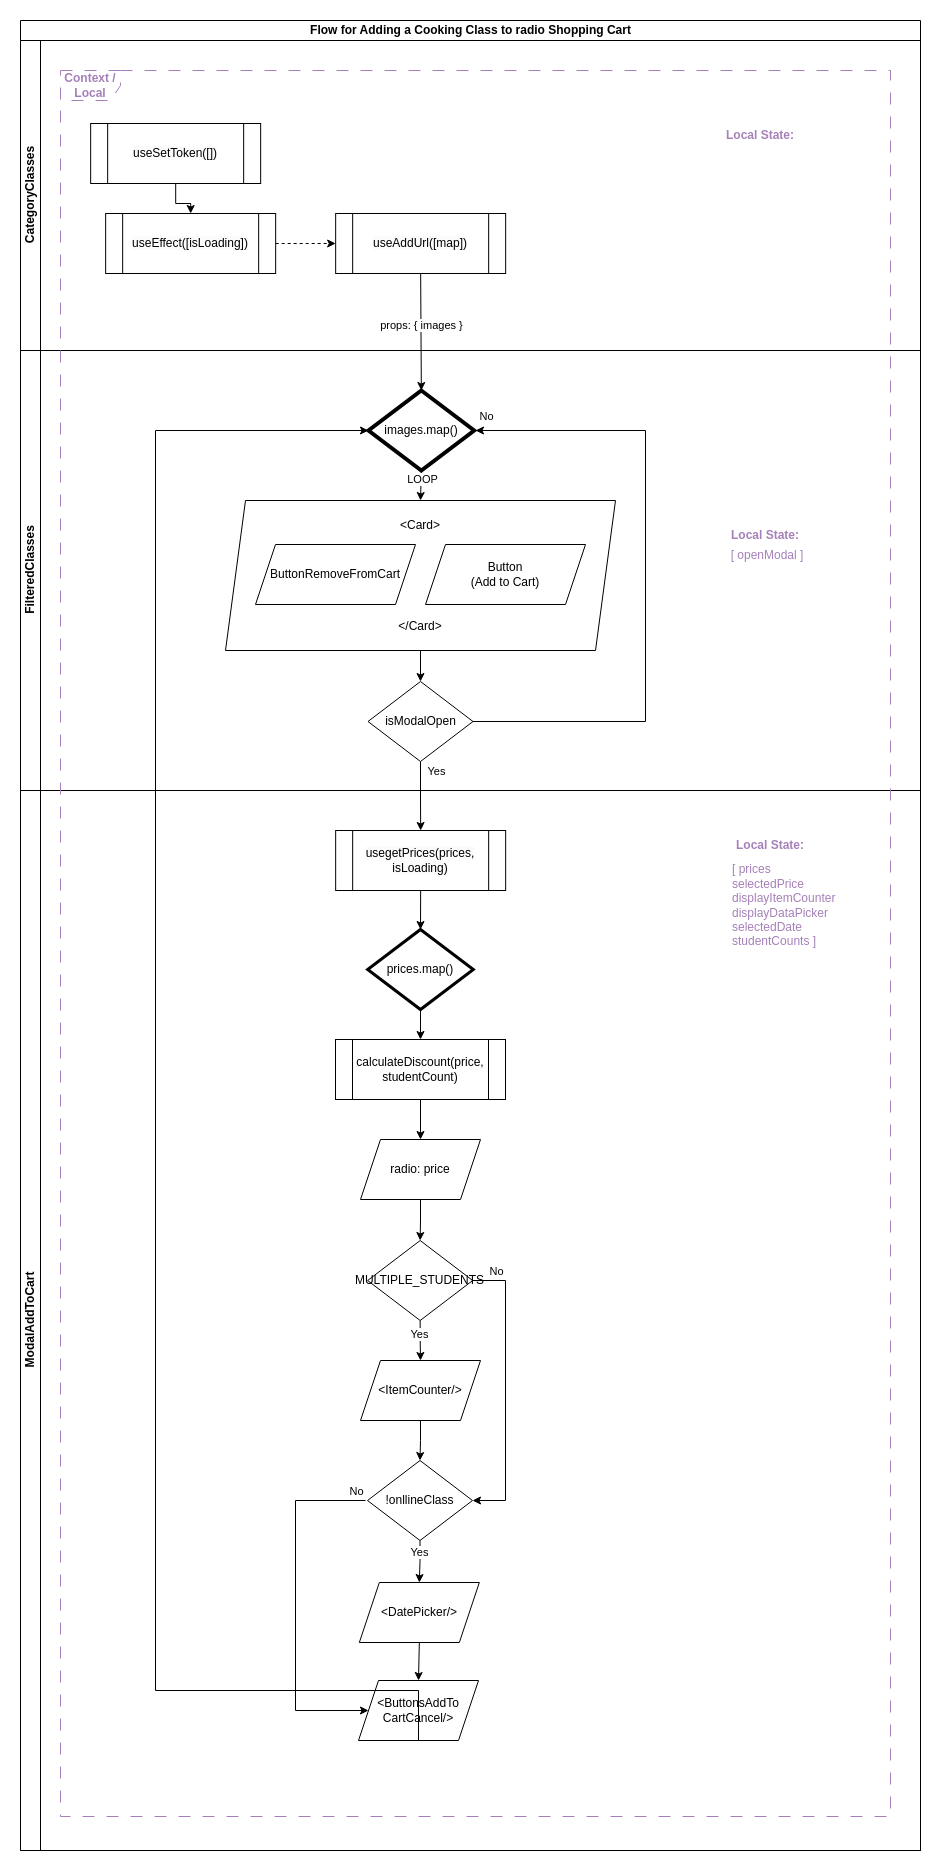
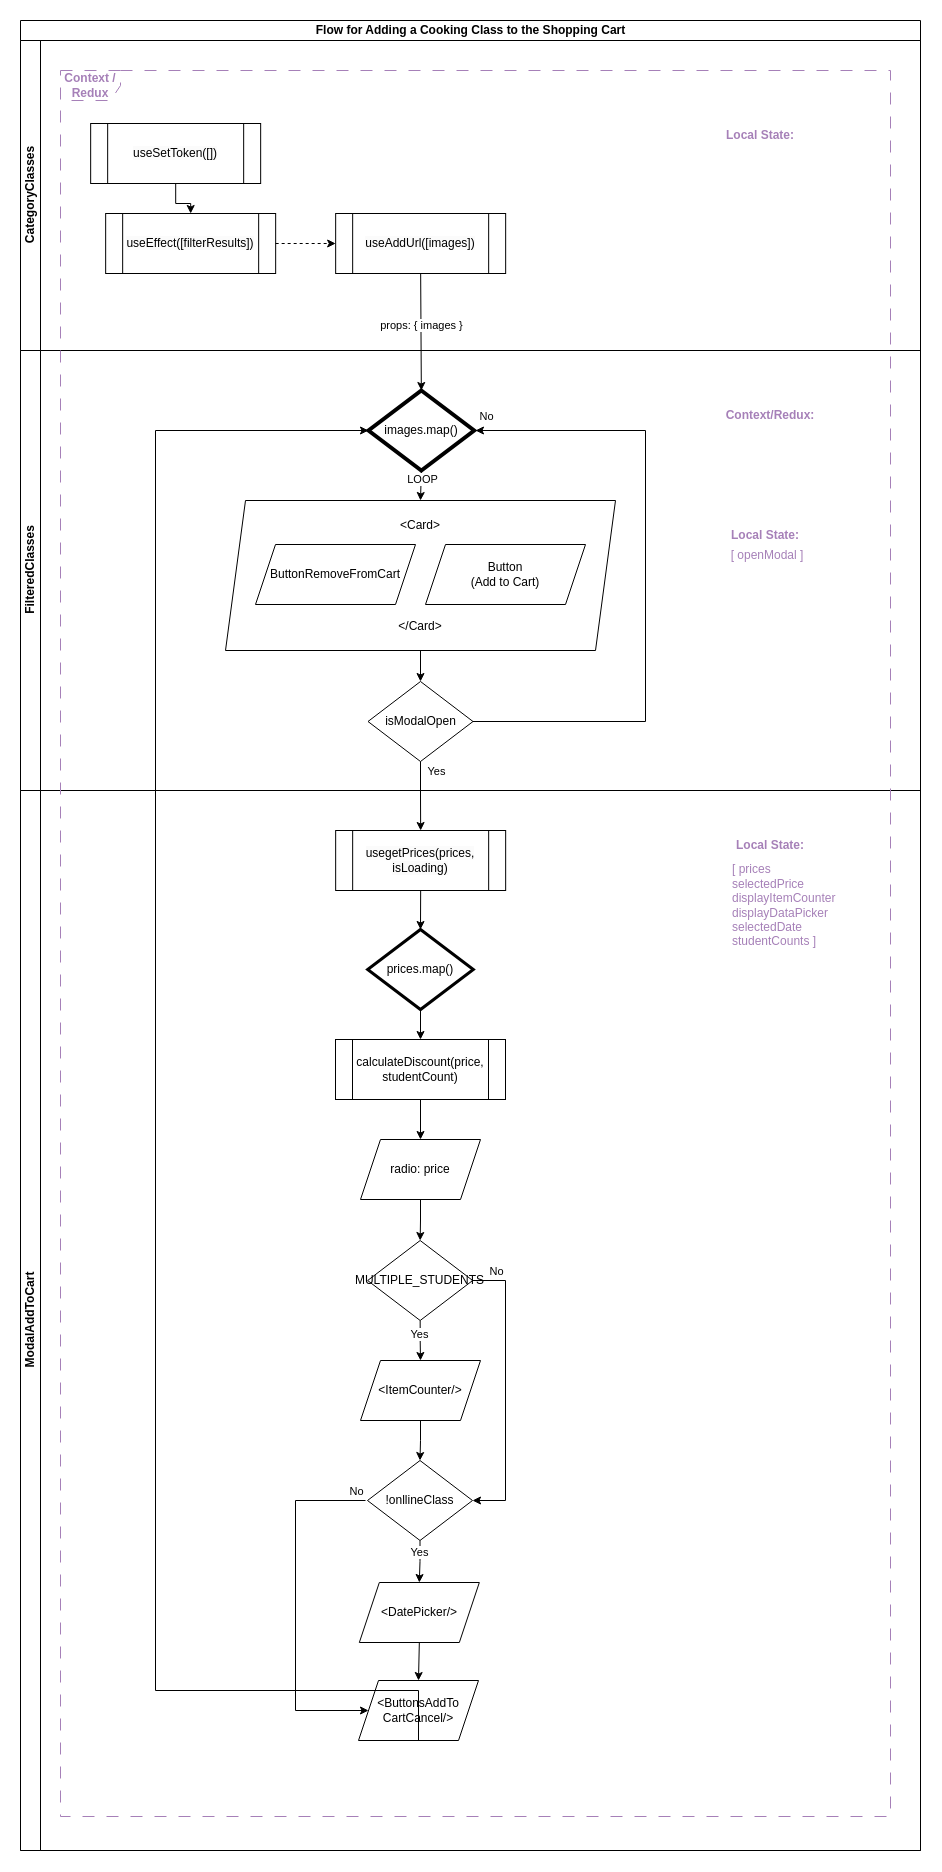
node "Flow for Adding a Cooking Class to radio Shopping Cart": label "Flow for Adding a Cooking Class to radio Shopping Cart" -> "Flow for Adding a Cooking Class to the Shopping Cart"
node "Context / Local": label "Context / Local" -> "Context / Redux"
node "useEffect([isLoading])": label "useEffect([isLoading])" -> "useEffect([filterResults])"
node "useAddUrl([map])": label "useAddUrl([map])" -> "useAddUrl([images])"
node "Context/Redux:": added
